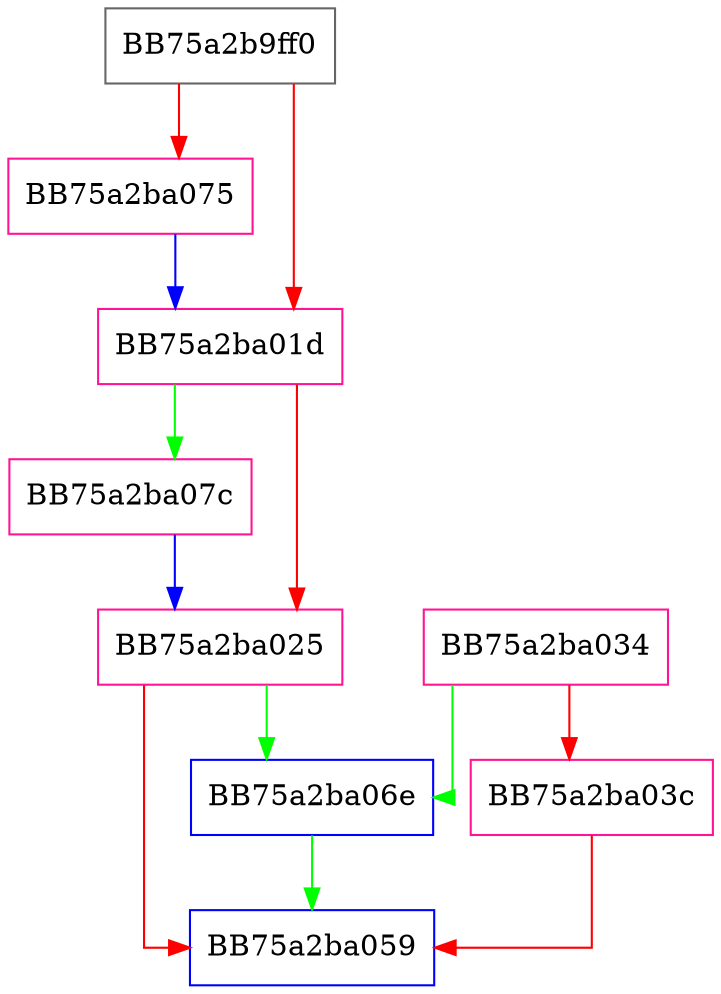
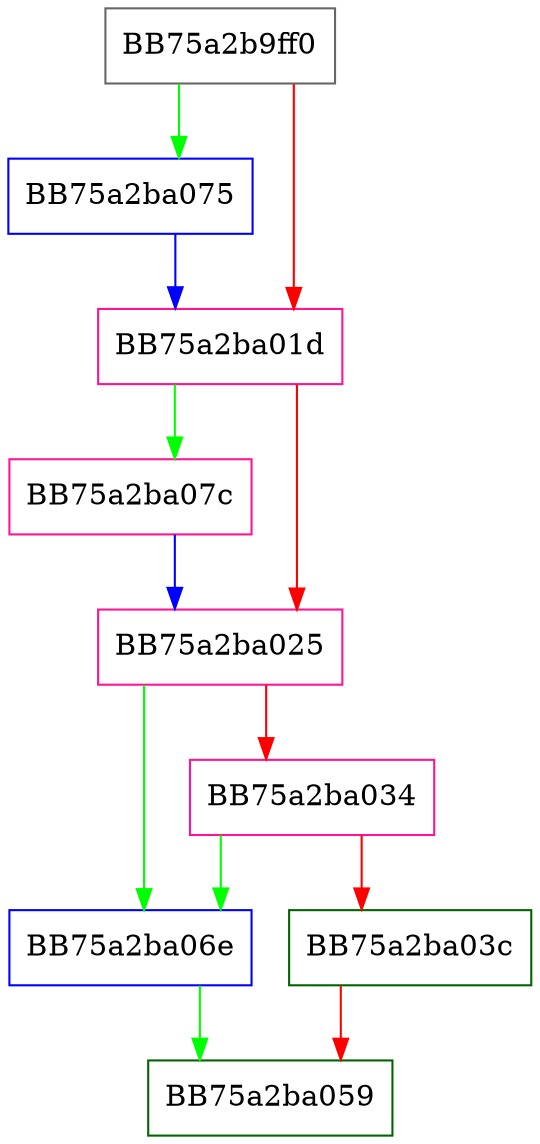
edge "BB75a2b9ff0" -> "BB75a2ba075": color red -> green
node "BB75a2ba075": color deeppink -> blue
node "BB75a2ba03c": color deeppink -> darkgreen
edge "BB75a2ba025" -> "BB75a2ba059": now "BB75a2ba025" -> "BB75a2ba034"
node "BB75a2ba059": color blue -> darkgreen
